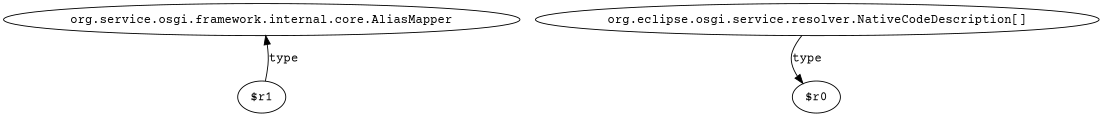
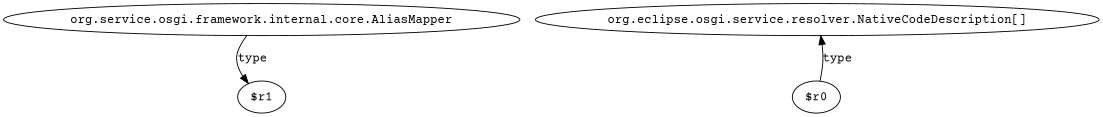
edge "org.eclipse.osgi.service.resolver.NativeCodeDescription[]" -> "$r0": reversed
edge "$r1" -> "org.service.osgi.framework.internal.core.AliasMapper": reversed
